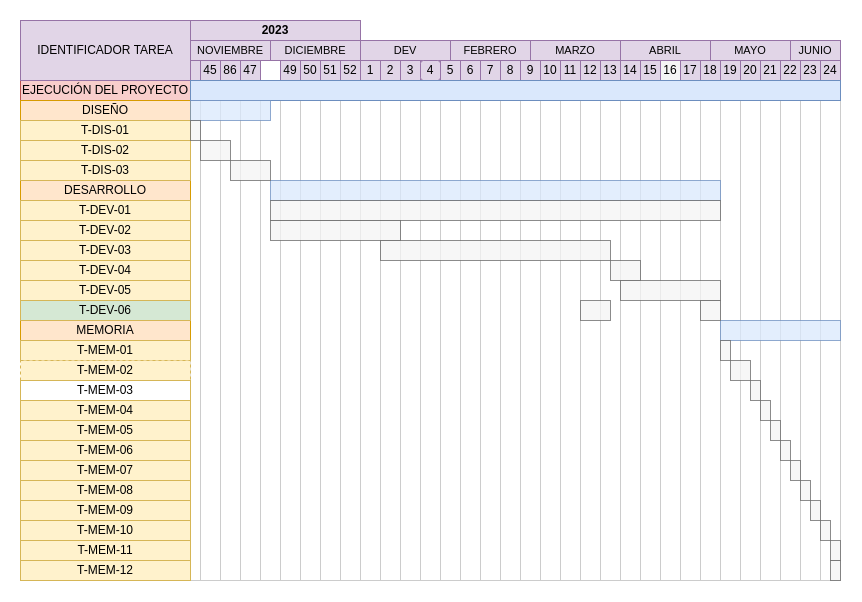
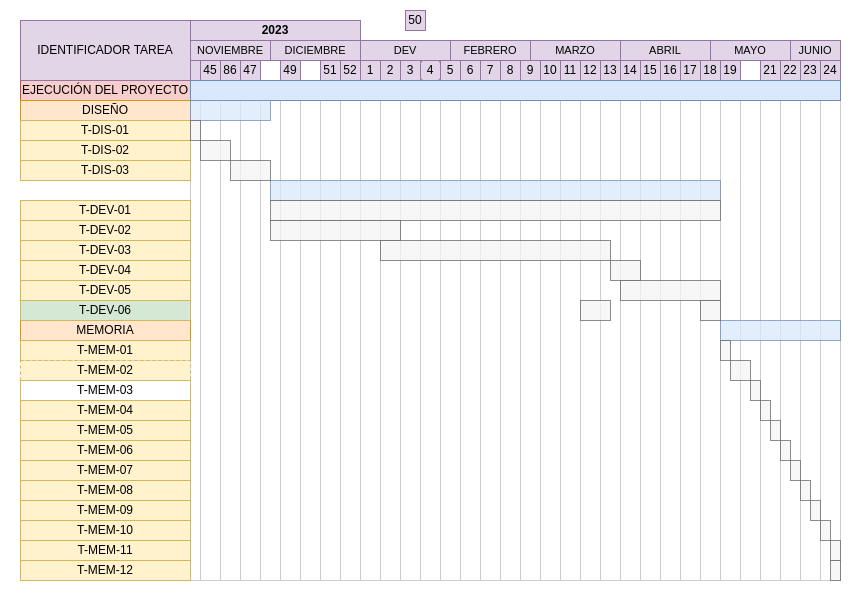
node "50": moved (311, 71) -> (416, 21)
node "16": fillcolor #f5f5f5 -> #e1d5e7
node "20": removed
node "DESARROLLO": removed
